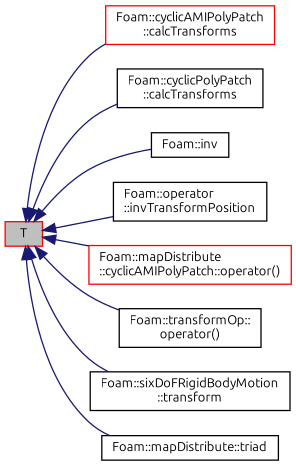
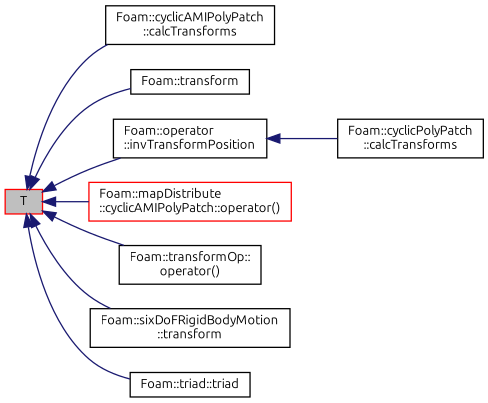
node "Foam::cyclicAMIPolyPatch ::calcTransforms": color red -> black
node "Foam::inv": label "Foam::inv" -> "Foam::transform"
edge "Foam::cyclicPolyPatch ::calcTransforms" -> "T": now "Foam::cyclicPolyPatch ::calcTransforms" -> "Foam::operator ::invTransformPosition"
node "Foam::mapDistribute::triad": label "Foam::mapDistribute::triad" -> "Foam::triad::triad"
